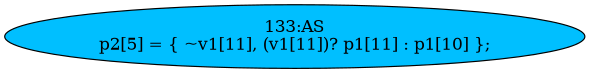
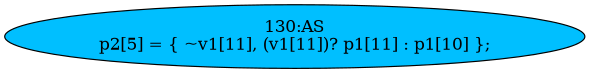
node "133:AS p2[5] = { ~v1[11], (v1[11])? p1[11] : p1[10] };": label "133:AS p2[5] = { ~v1[11], (v1[11])? p1[11] : p1[10] };" -> "130:AS p2[5] = { ~v1[11], (v1[11])? p1[11] : p1[10] };"
